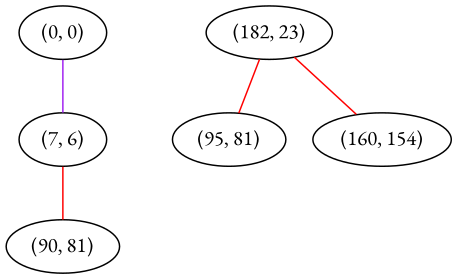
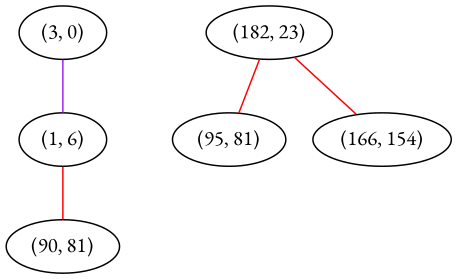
node "(0, 0)": label "(0, 0)" -> "(3, 0)"
node "(7, 6)": label "(7, 6)" -> "(1, 6)"
node "(160, 154)": label "(160, 154)" -> "(166, 154)"
